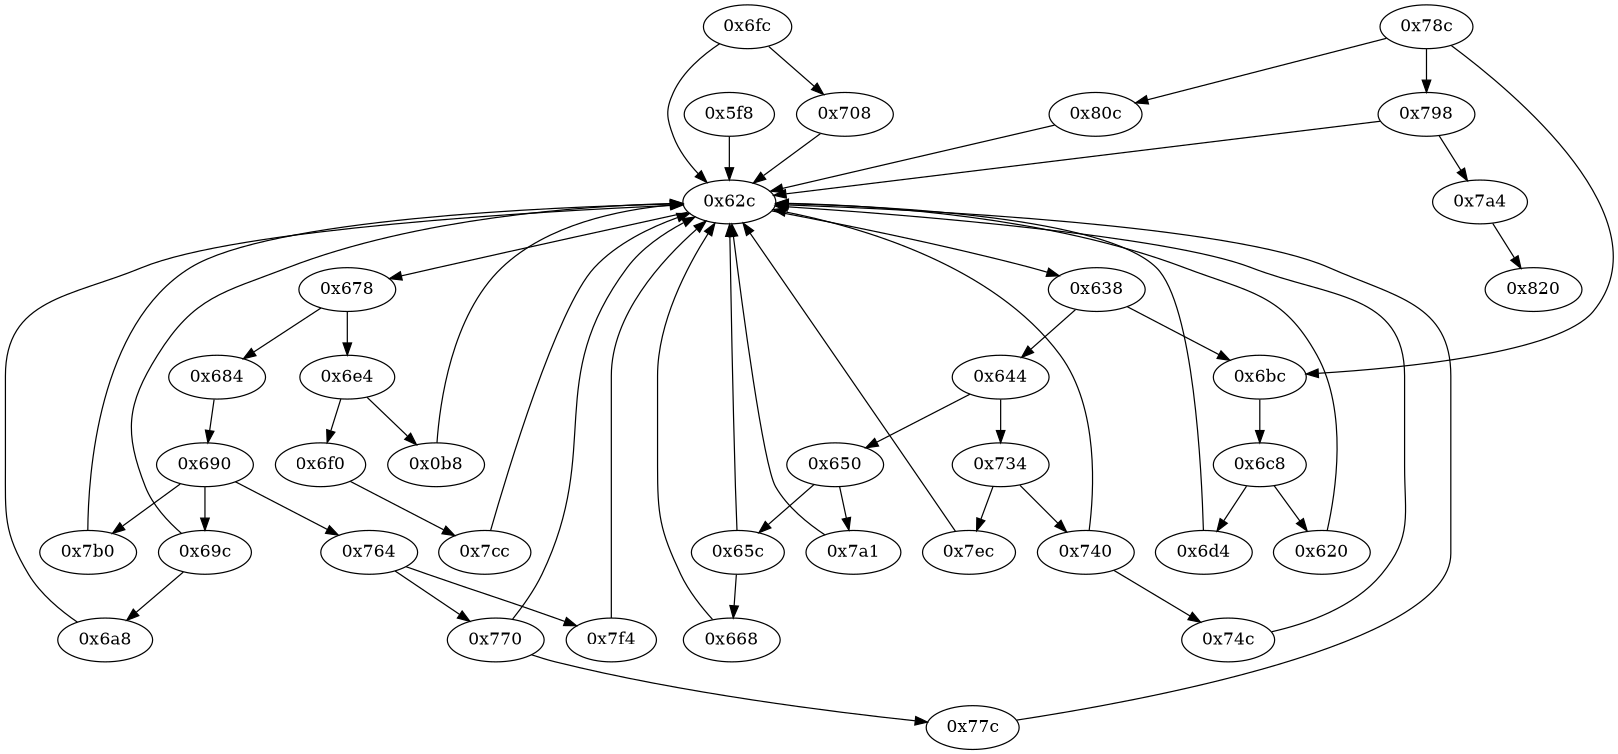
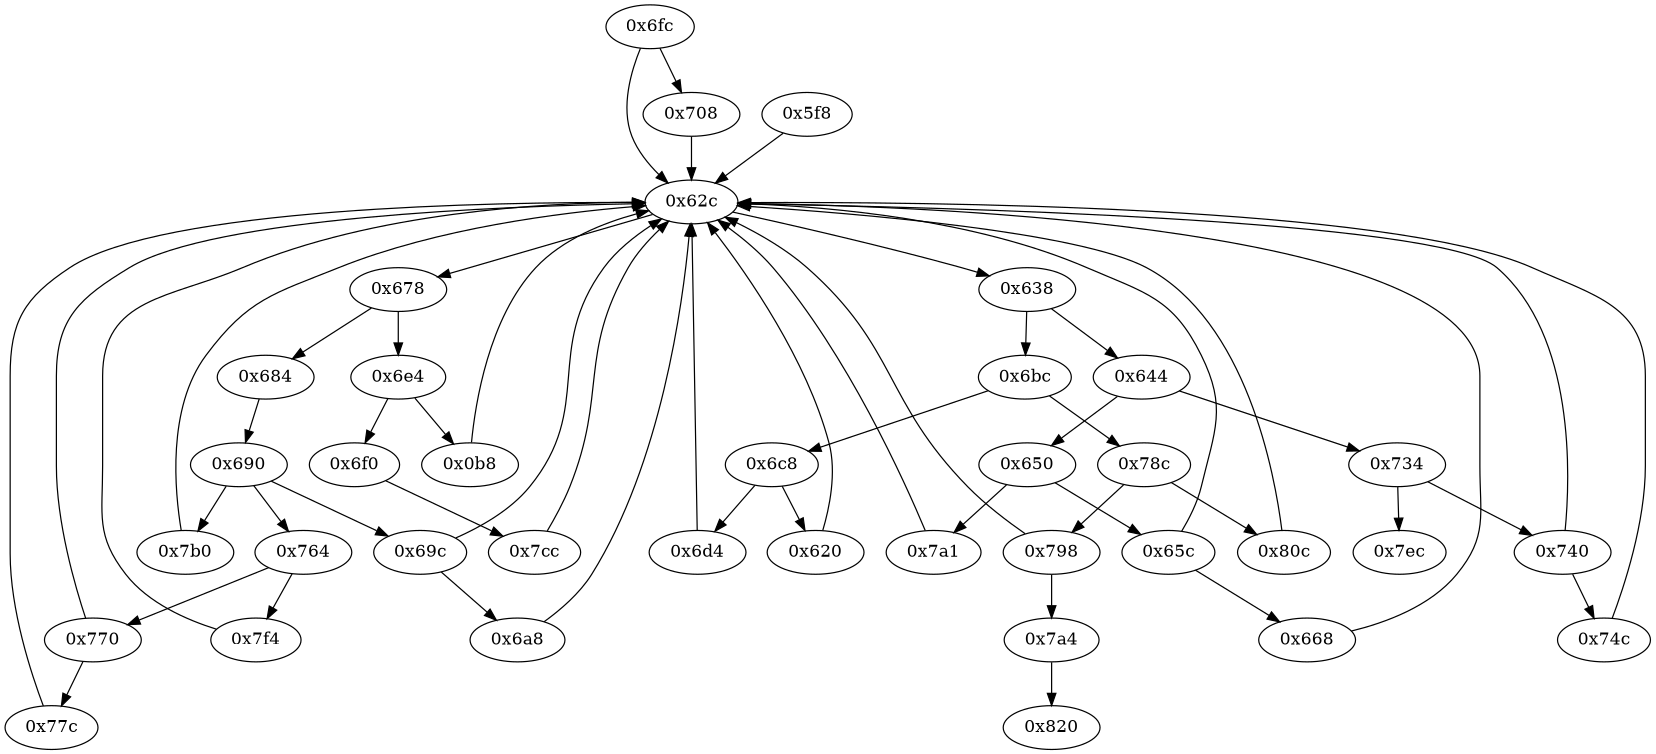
edge "0x78c" -> "0x6bc": reversed
edge "0x7ec" -> "0x62c": removed
